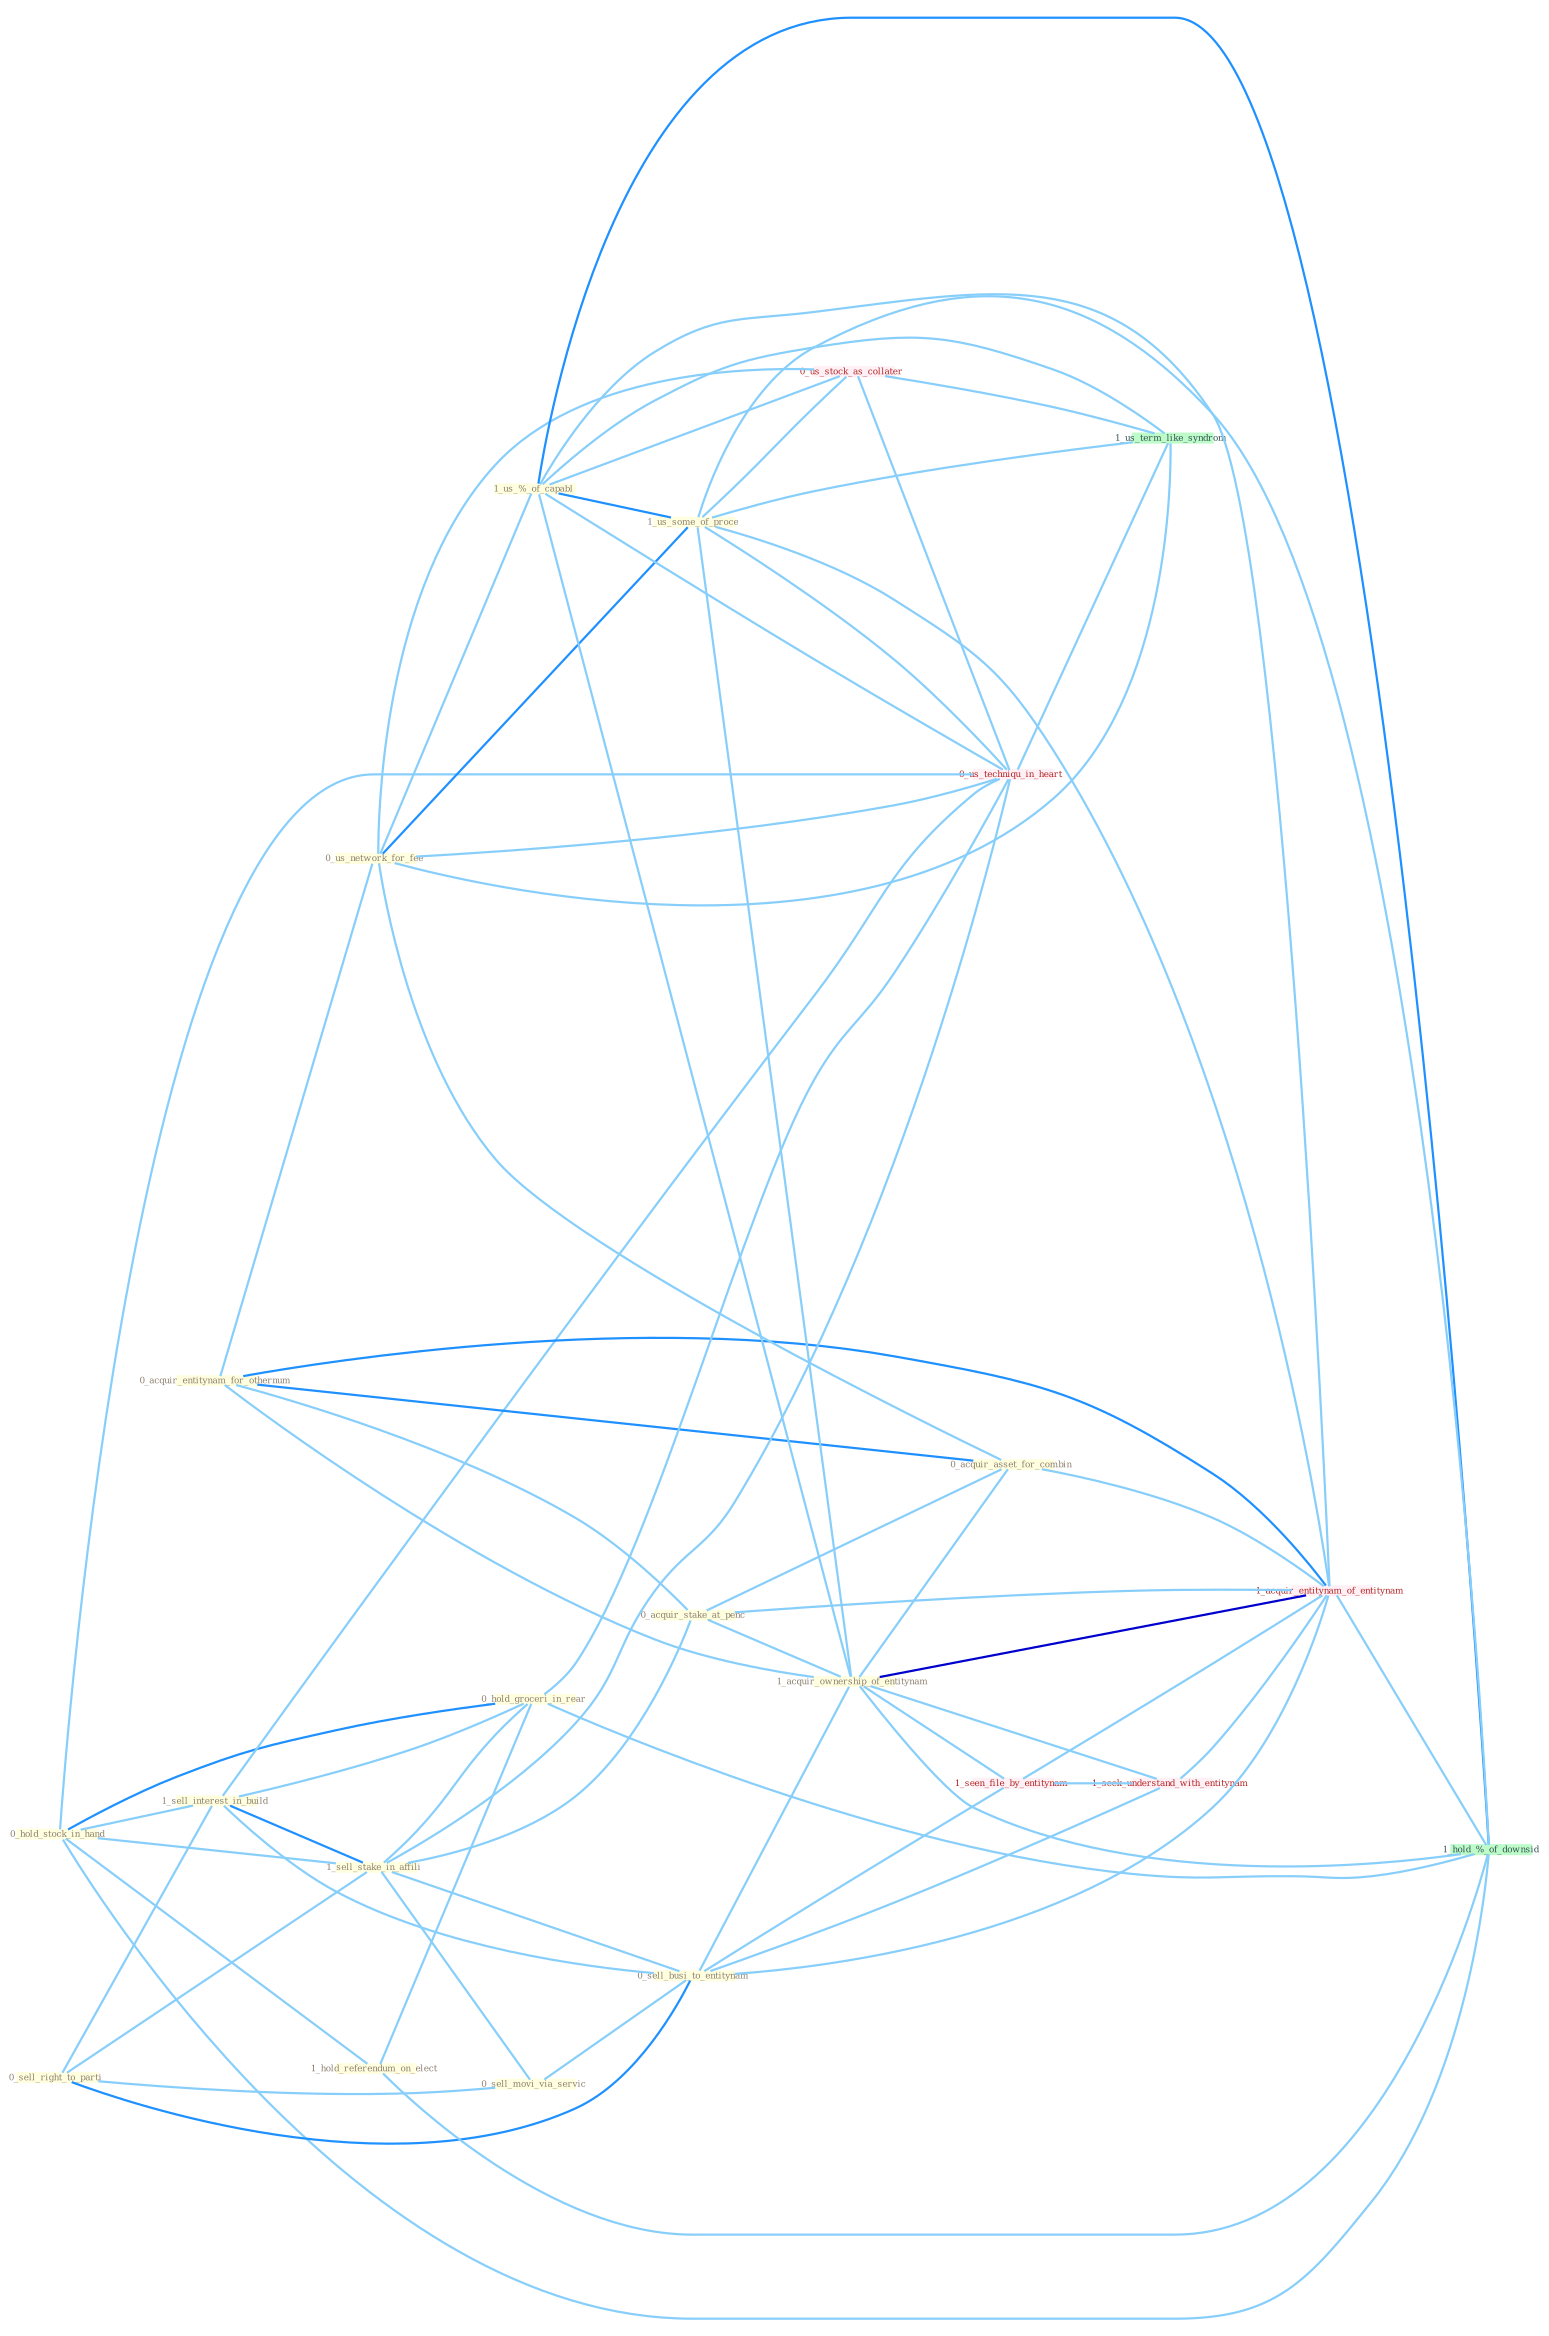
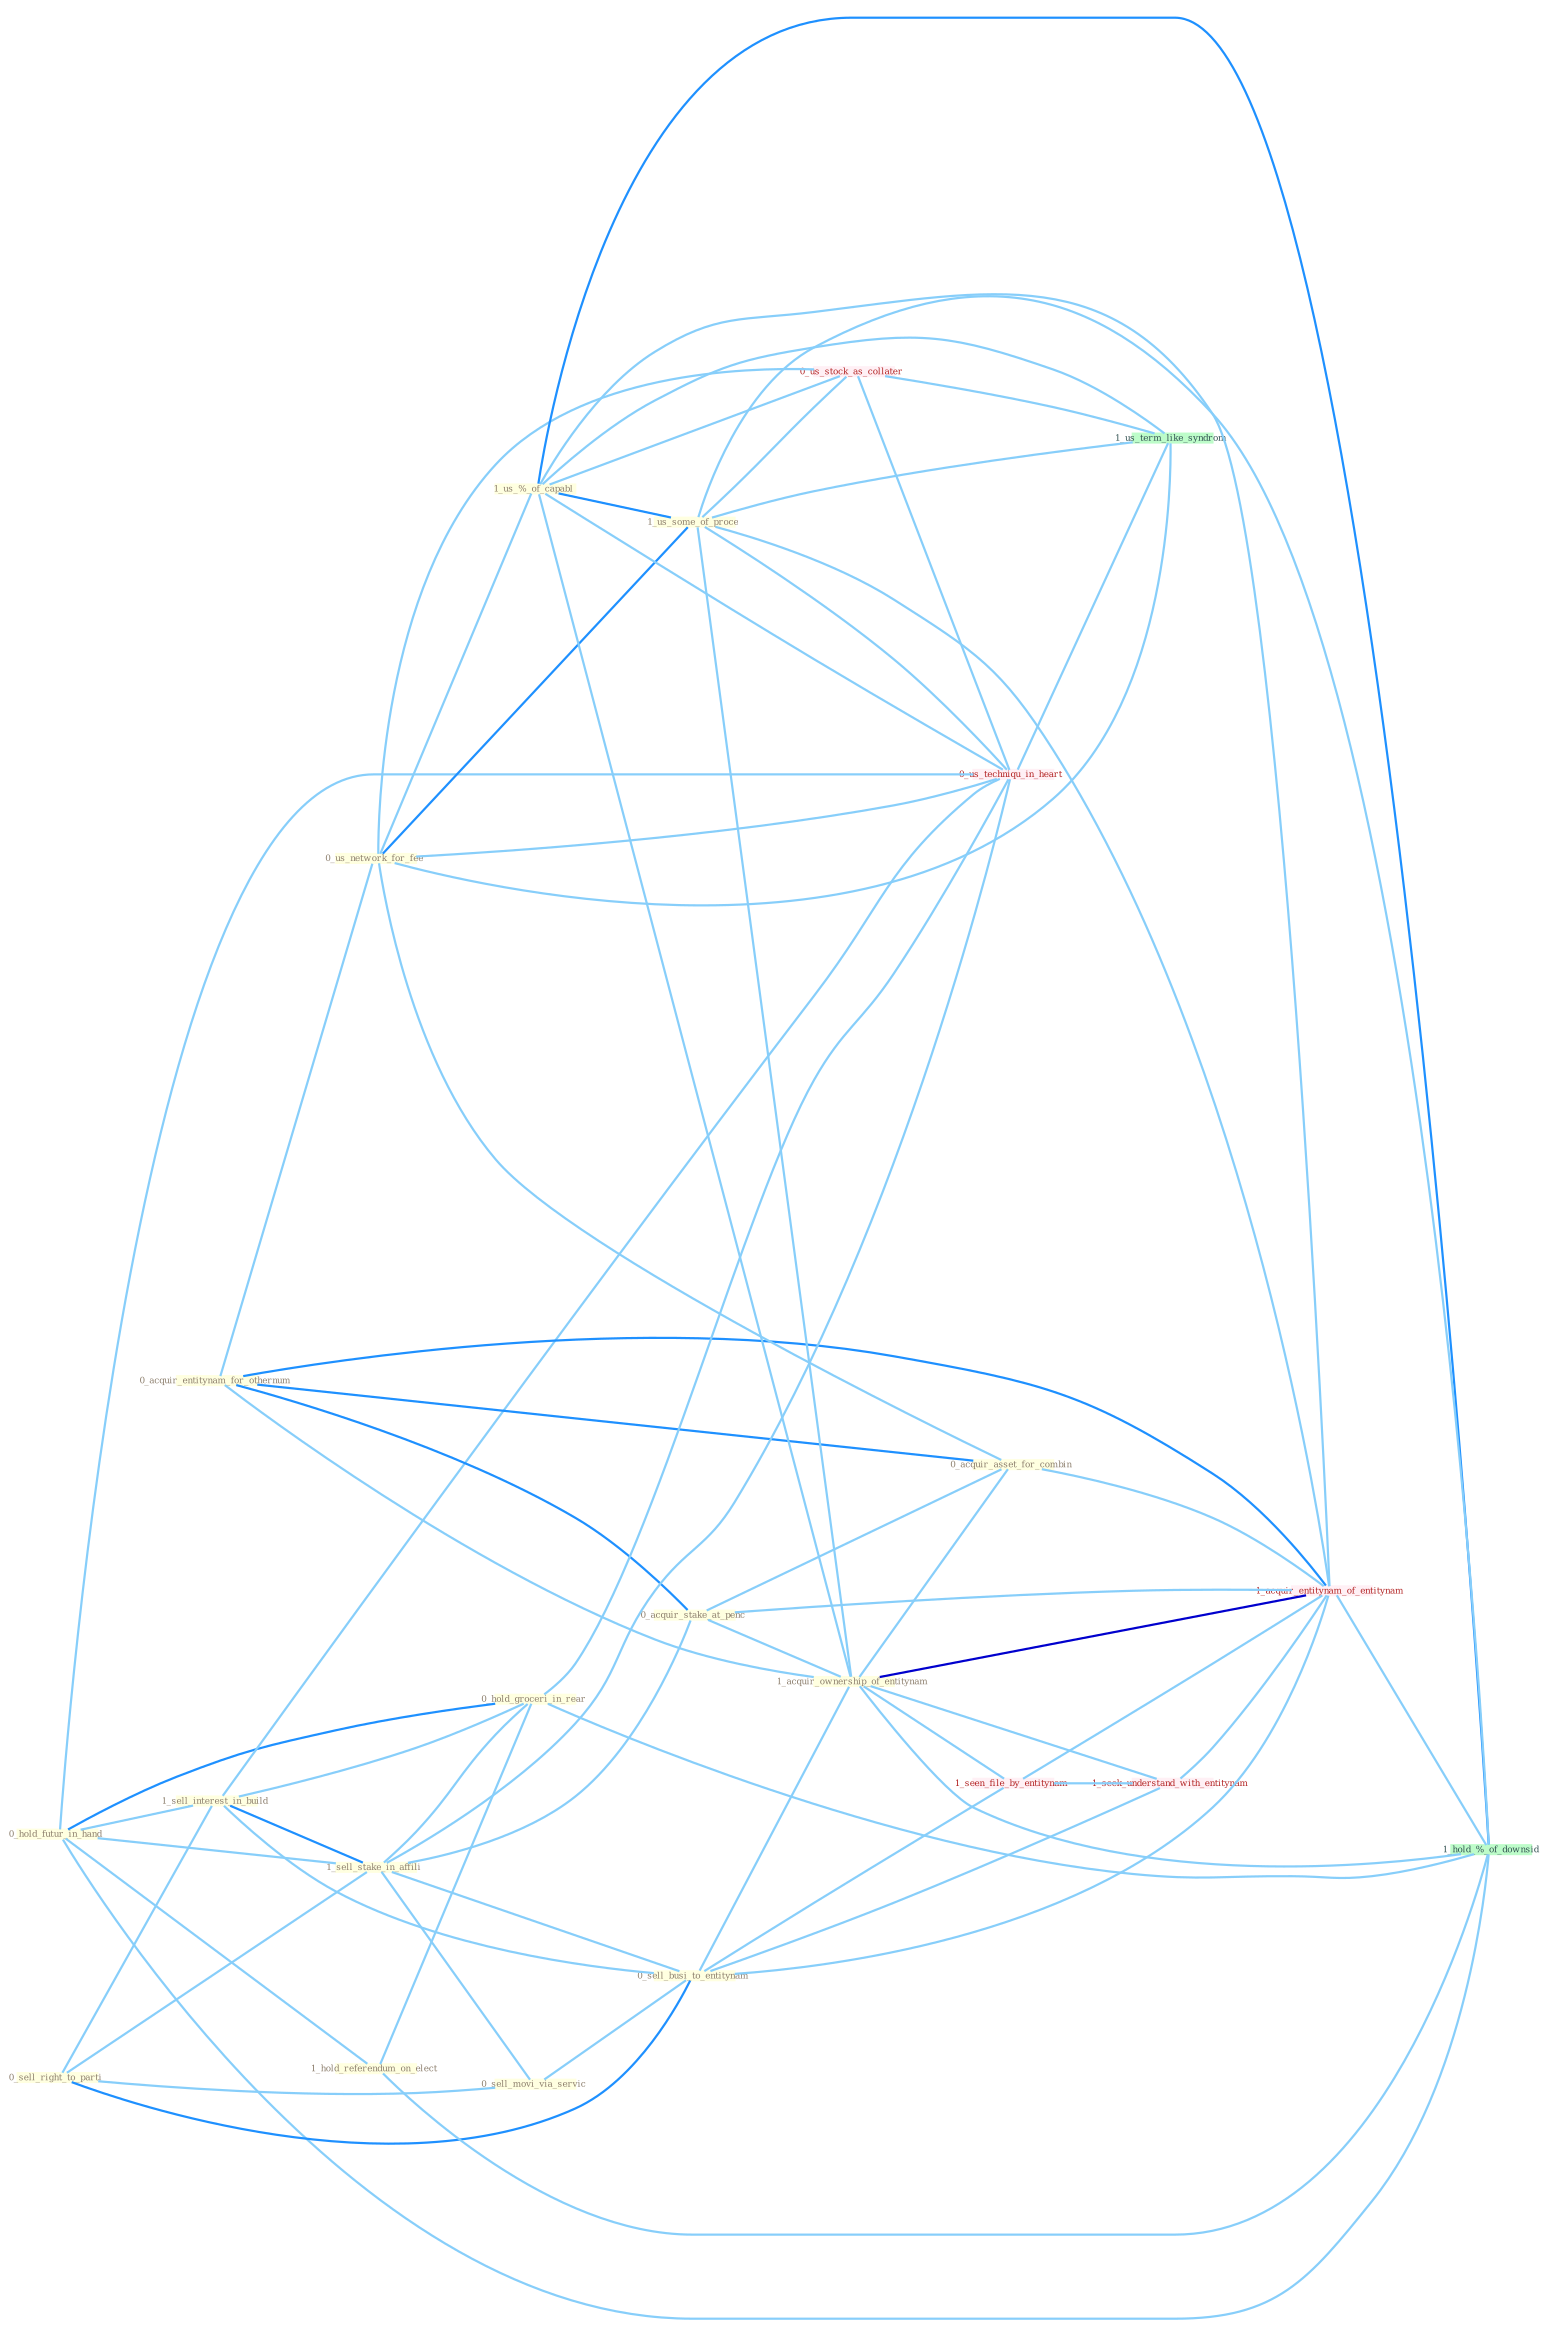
edge "0_acquir_entitynam_for_othernum" -- "0_acquir_stake_at_penc": color #87cefa -> #1e90ff
node "0_hold_stock_in_hand": label "0_hold_stock_in_hand" -> "0_hold_futur_in_hand"
